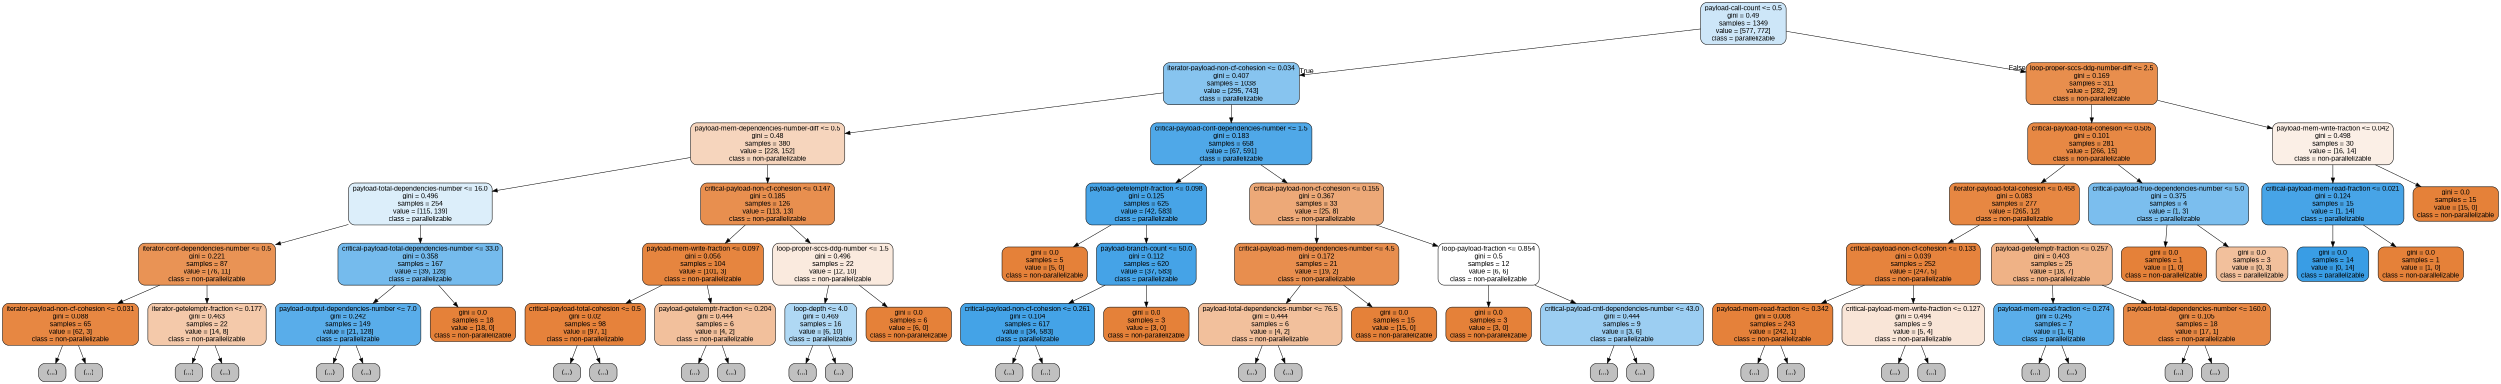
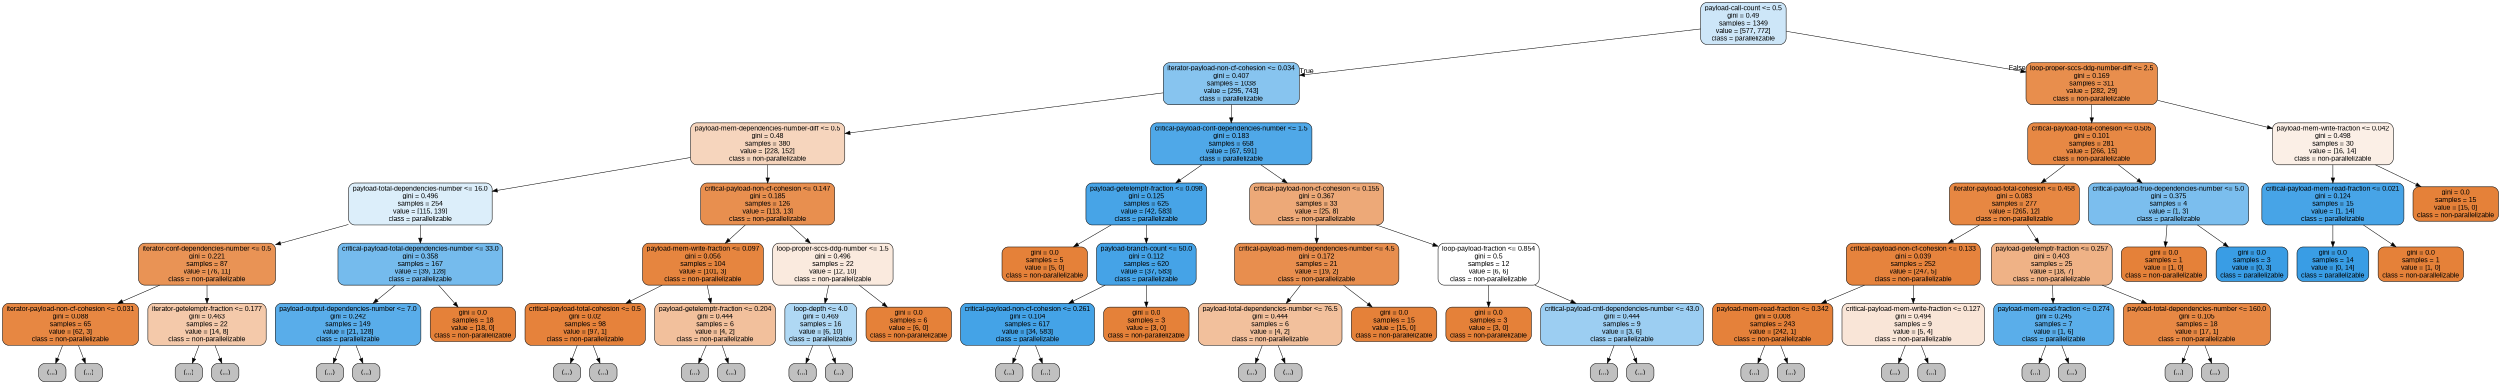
node "gini = 0.0 samples = 3 value = [0, 3] class = parallelizable": fillcolor #e581397f -> #399de5ff
